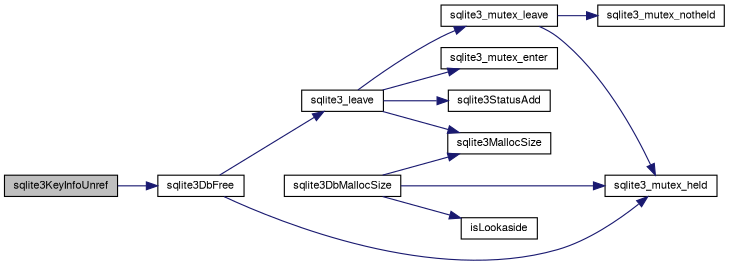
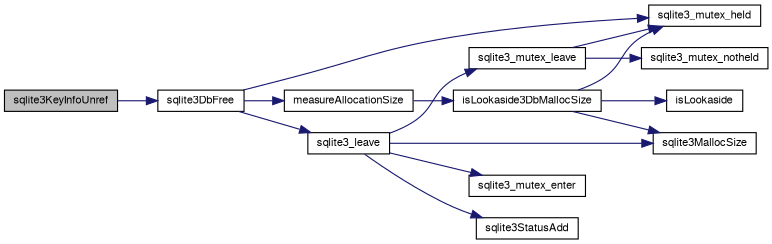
node "measureAllocationSize": added
node "sqlite3DbMallocSize": label "sqlite3DbMallocSize" -> "isLookaside3DbMallocSize"
